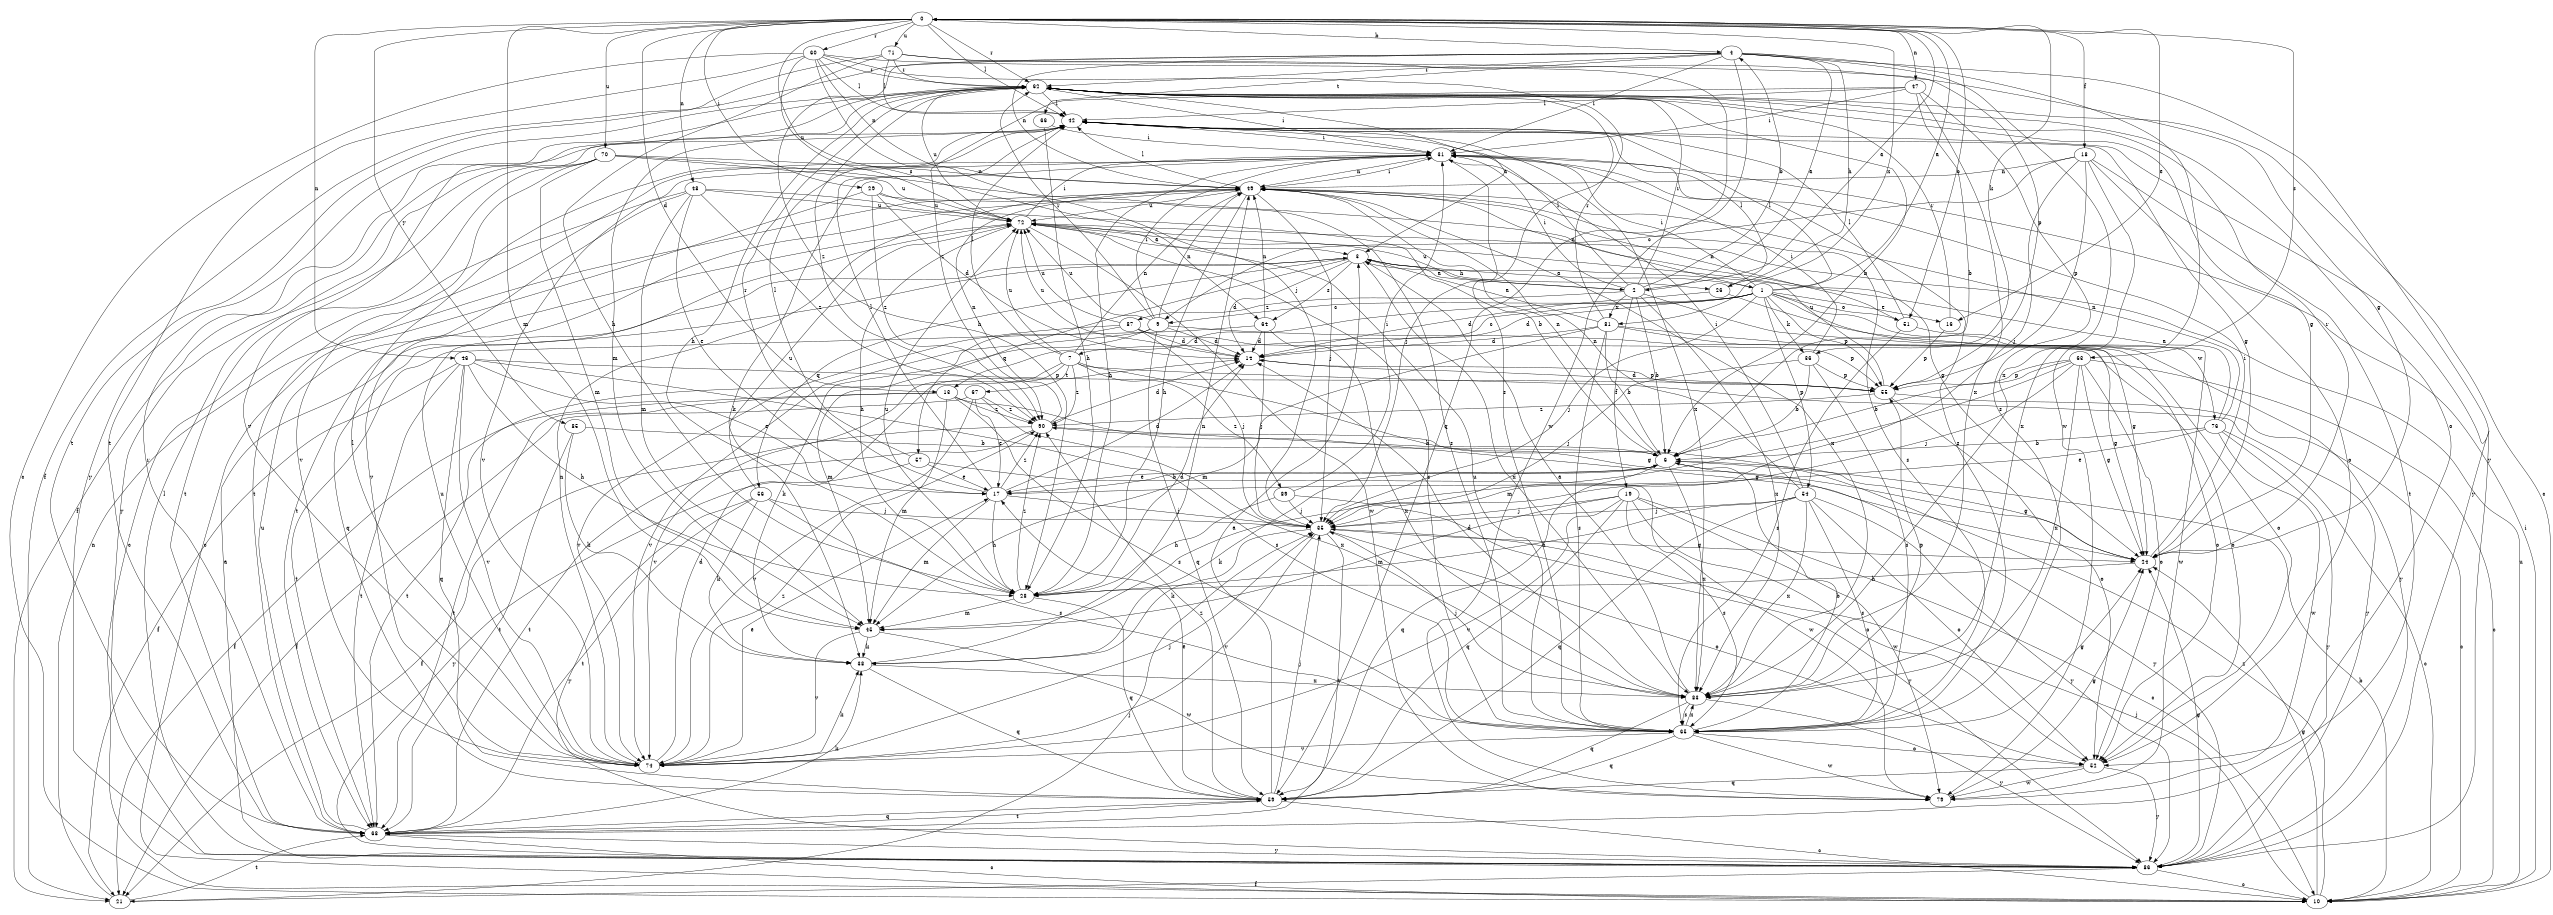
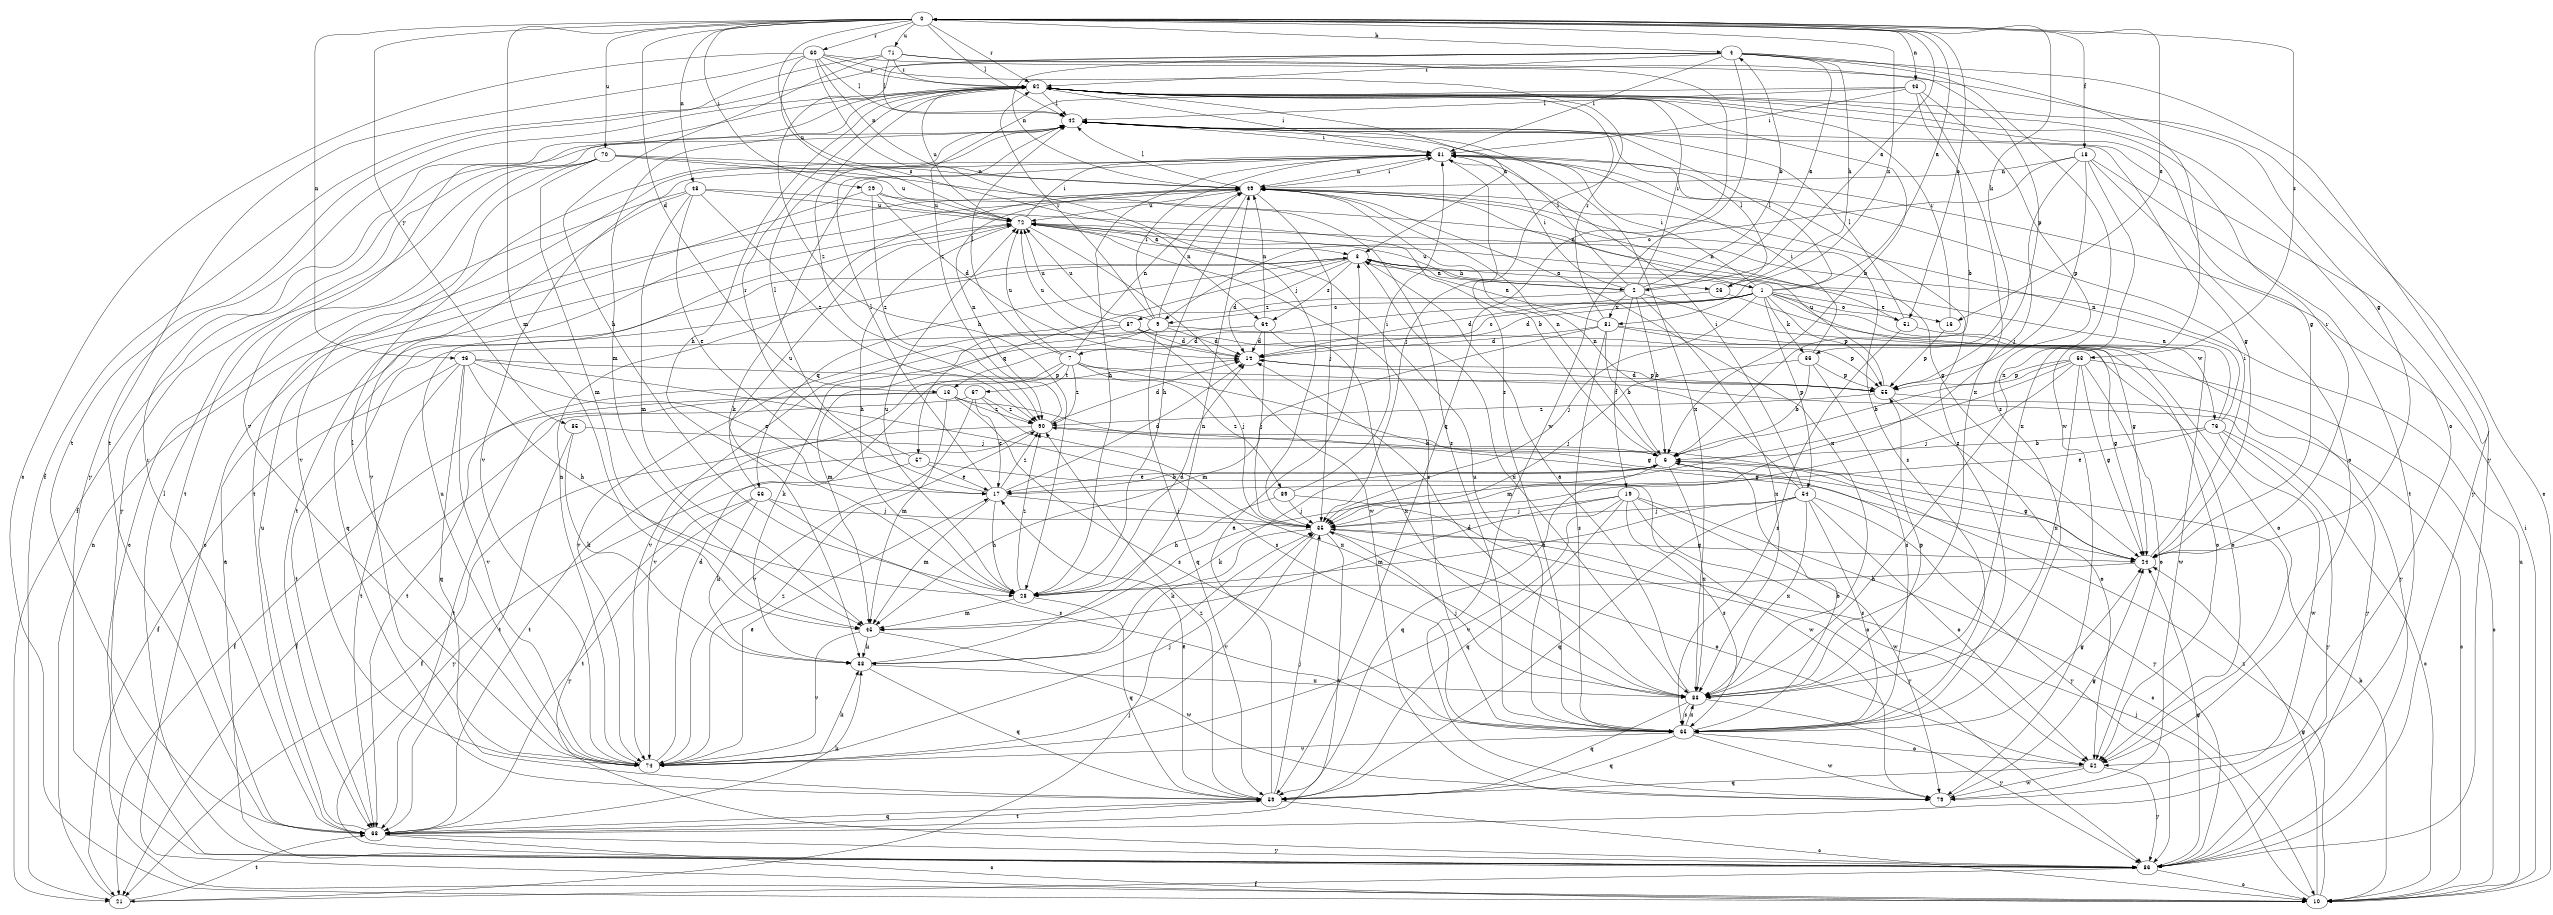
node "47": label "47" -> "43"
node "66": removed
edge "85" -> "6": label "b" -> "j"
